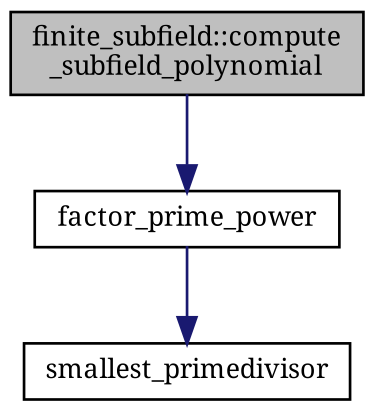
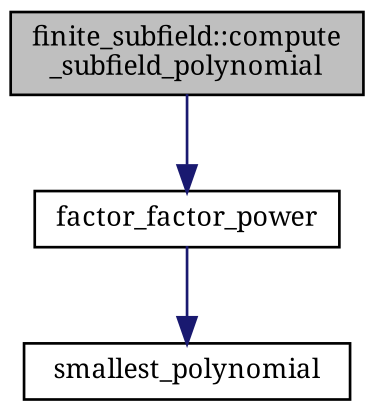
node "factor_prime_power": label "factor_prime_power" -> "factor_factor_power"
node "smallest_primedivisor": label "smallest_primedivisor" -> "smallest_polynomial"
